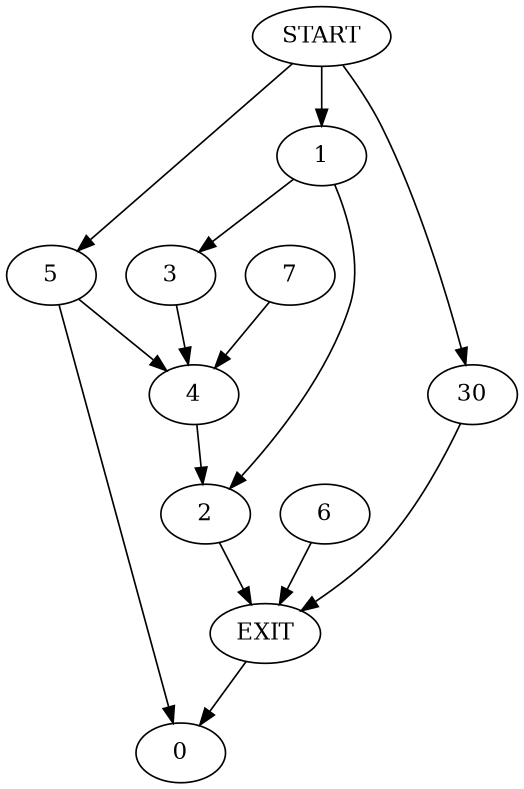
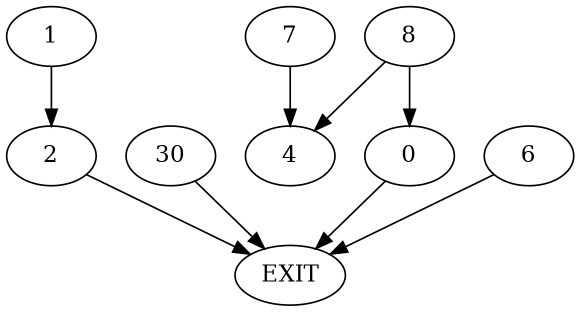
node "START": removed
node "5": label "5" -> "8"
node "3": removed
edge "4" -> "2": removed
edge "EXIT" -> "0": reversed
